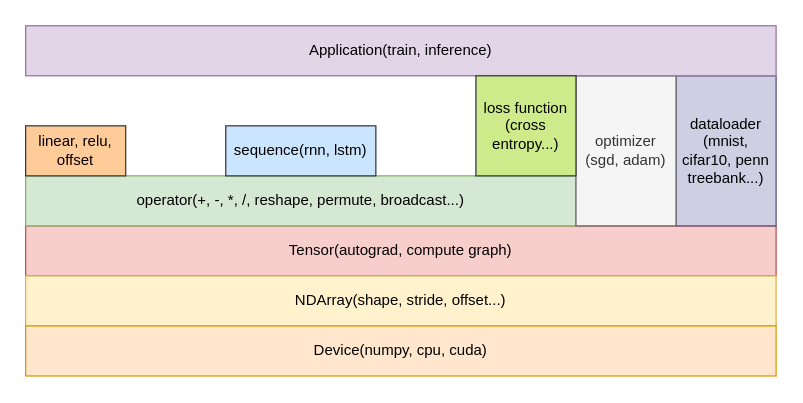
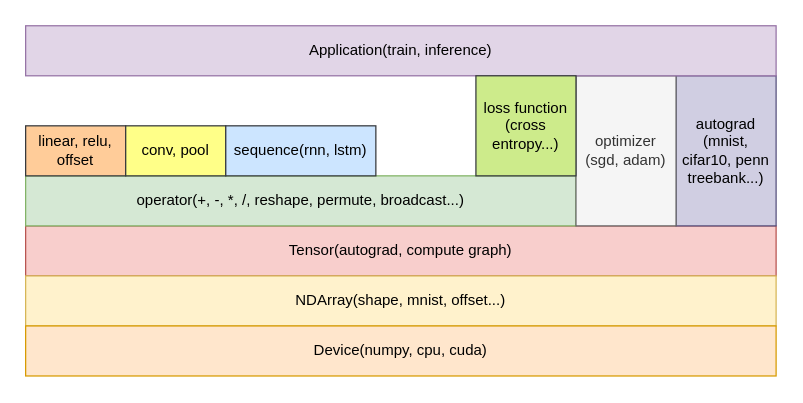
node "conv, pool": added
node "dataloader (mnist, cifar10, penn treebank...)": label "dataloader (mnist, cifar10, penn treebank...)" -> "autograd (mnist, cifar10, penn treebank...)"
node "NDArray(shape, stride, offset...)": label "NDArray(shape, stride, offset...)" -> "NDArray(shape, mnist, offset...)"
